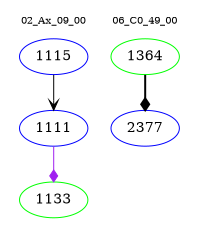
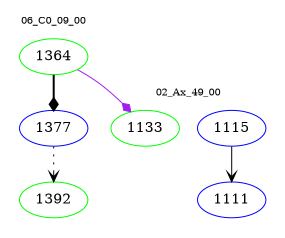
cluster "02_Ax_09_00": label "02_Ax_09_00" -> "02_Ax_49_00"
cluster "06_C0_49_00": label "06_C0_49_00" -> "06_C0_09_00"
node "2377": label "2377" -> "1377"
edge "1111" -> "1133": now "1364" -> "1133"
node "1392": added
